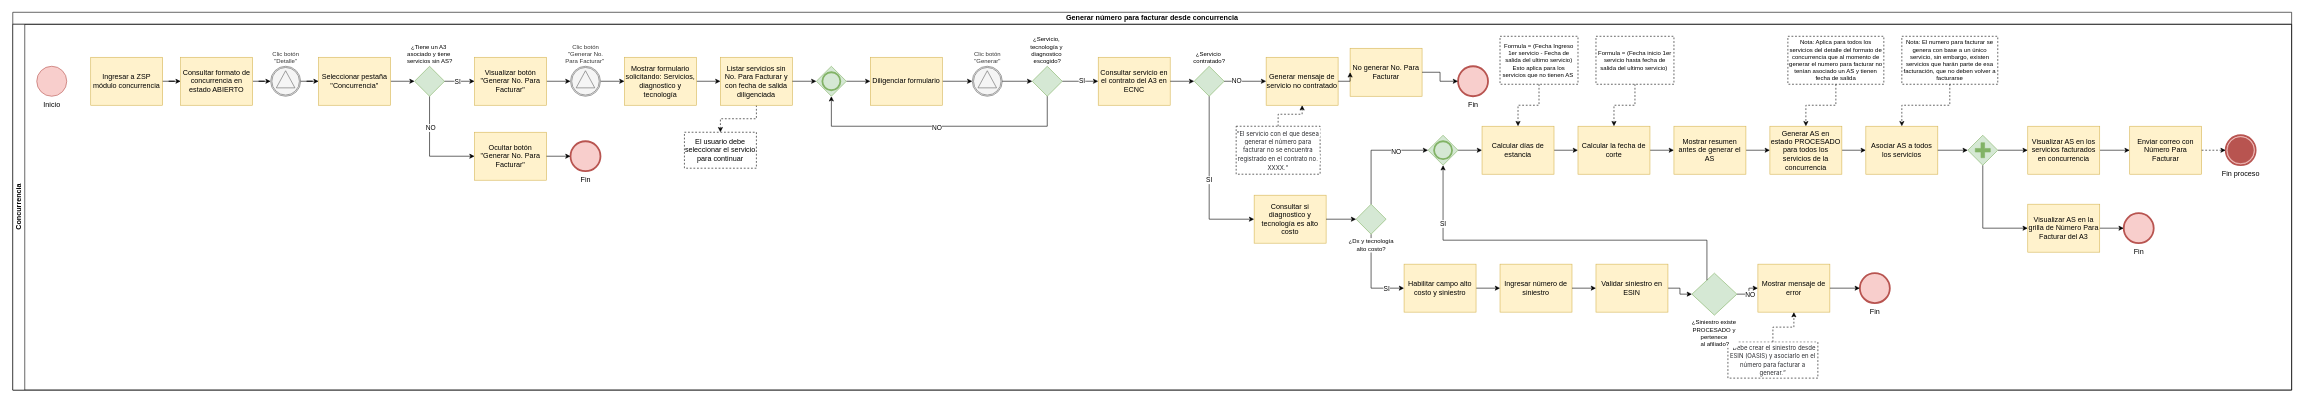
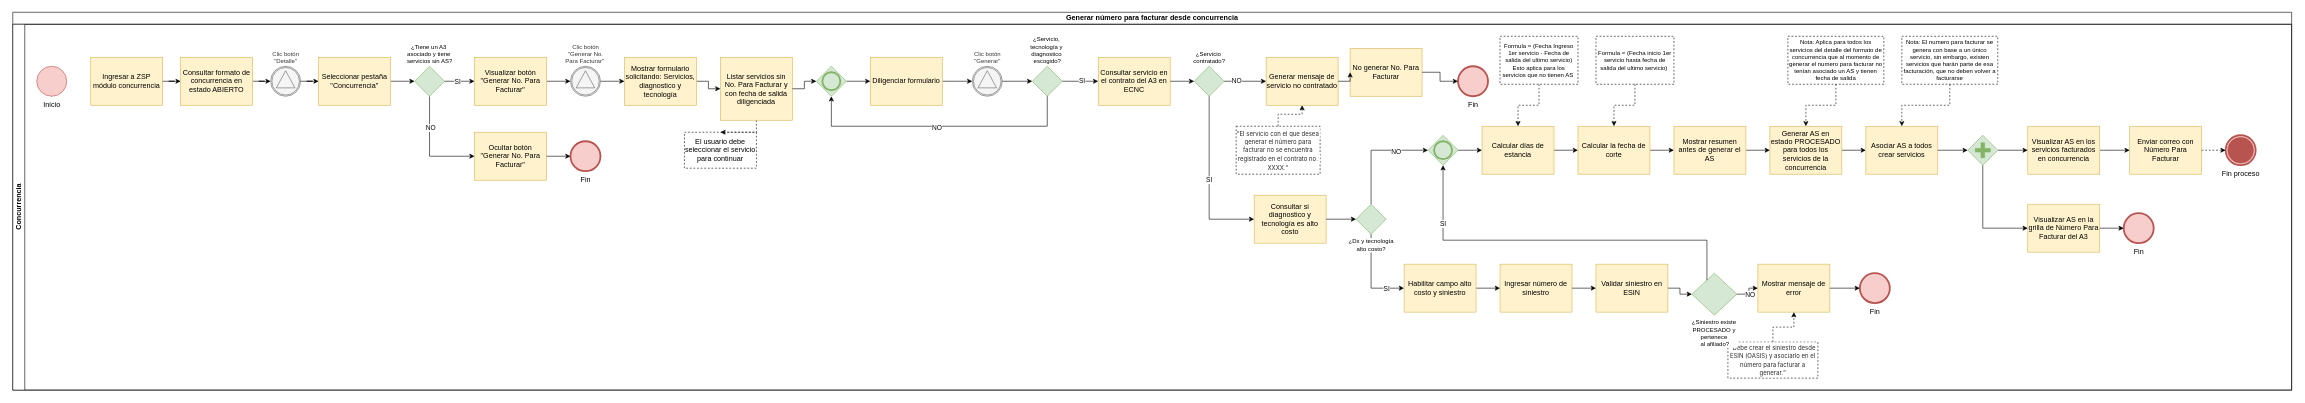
node "Listar servicios sin No. Para Facturar y con fecha de salida diligenciada": size 72x48 -> 72x63
node "Asociar AS a todos los servicios": label "Asociar AS a todos los servicios" -> "Asociar AS a todos crear servicios"
